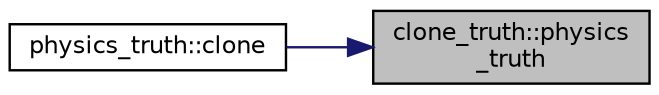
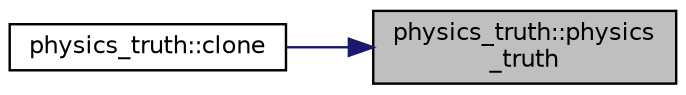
node "clone_truth::physics _truth": label "clone_truth::physics _truth" -> "physics_truth::physics _truth"
